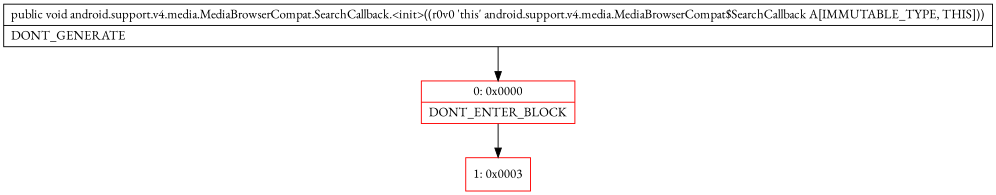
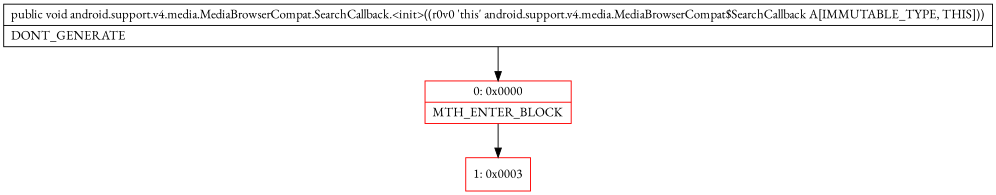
node "0: 0x0000": text "DONT_ENTER_BLOCK" -> "MTH_ENTER_BLOCK"
